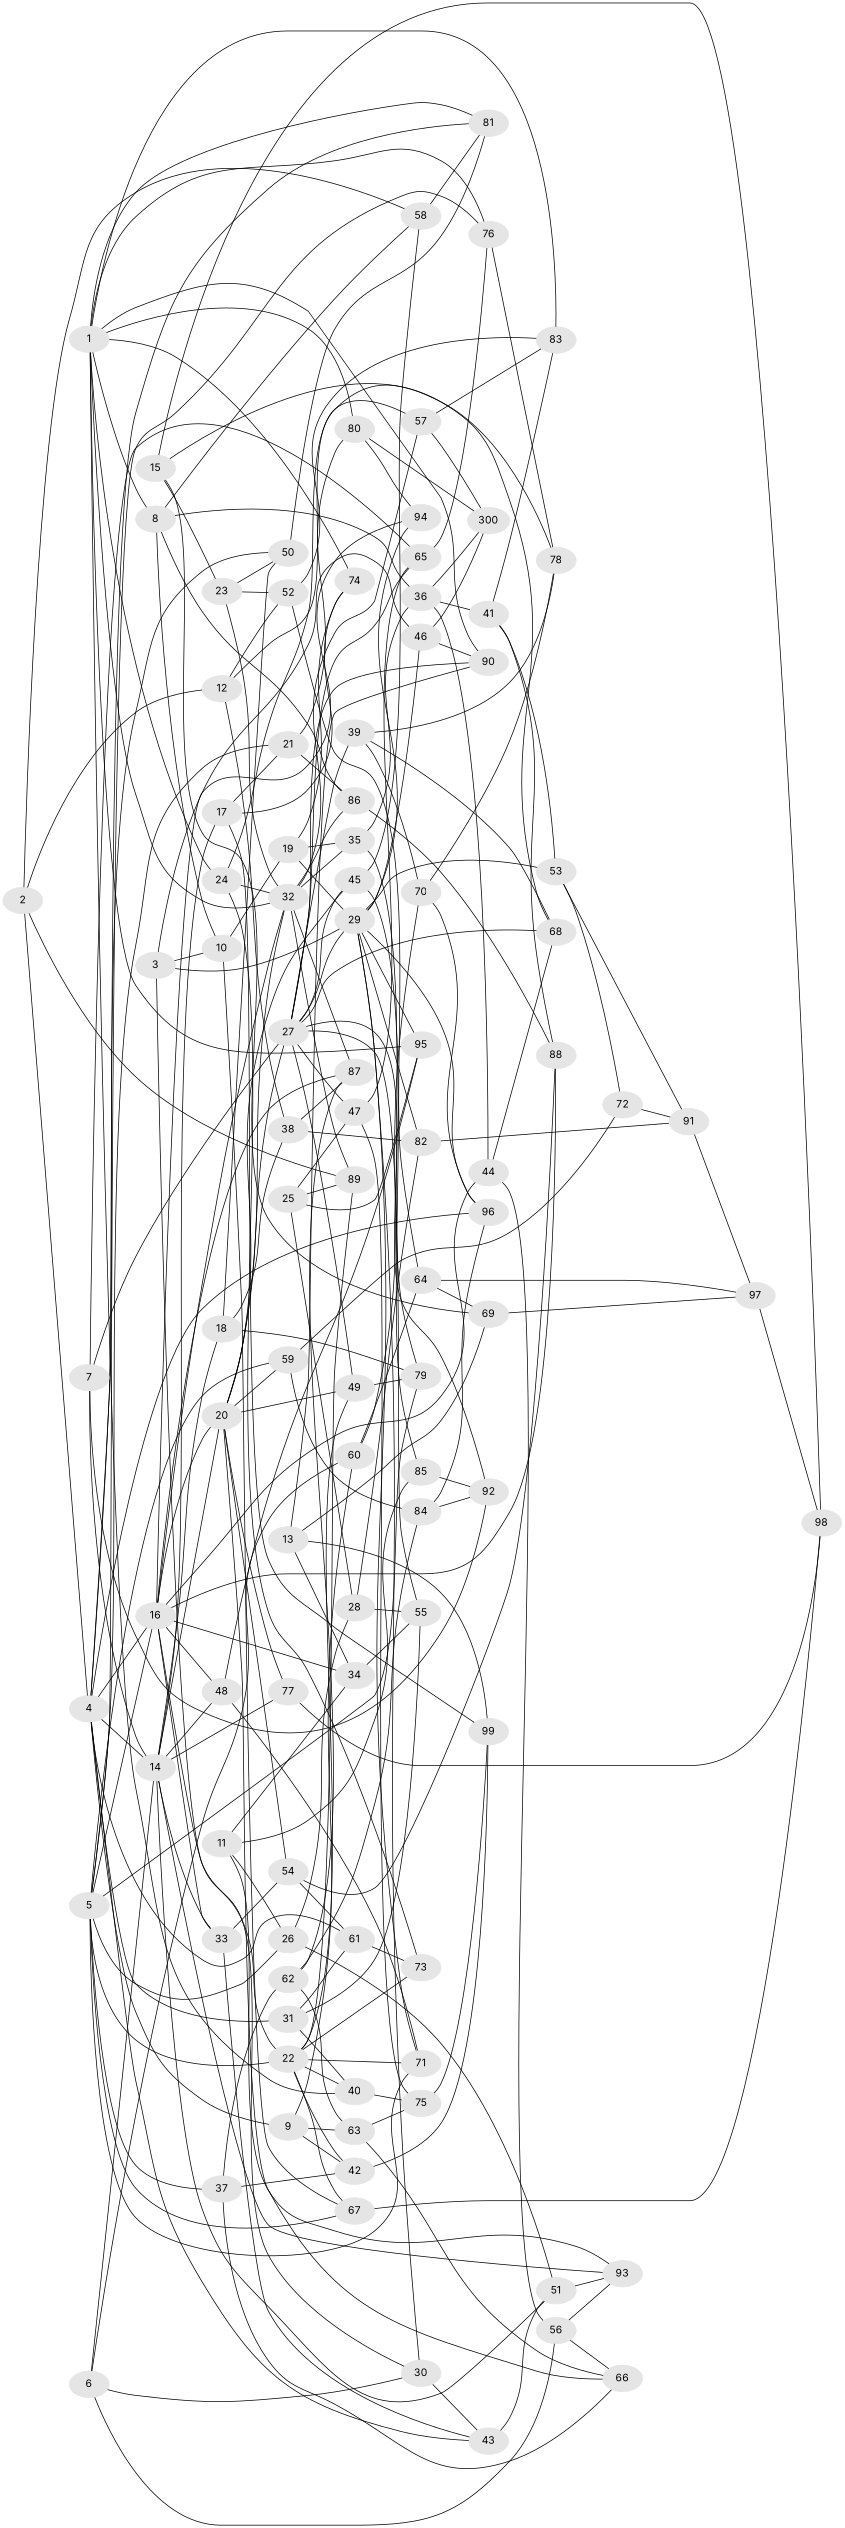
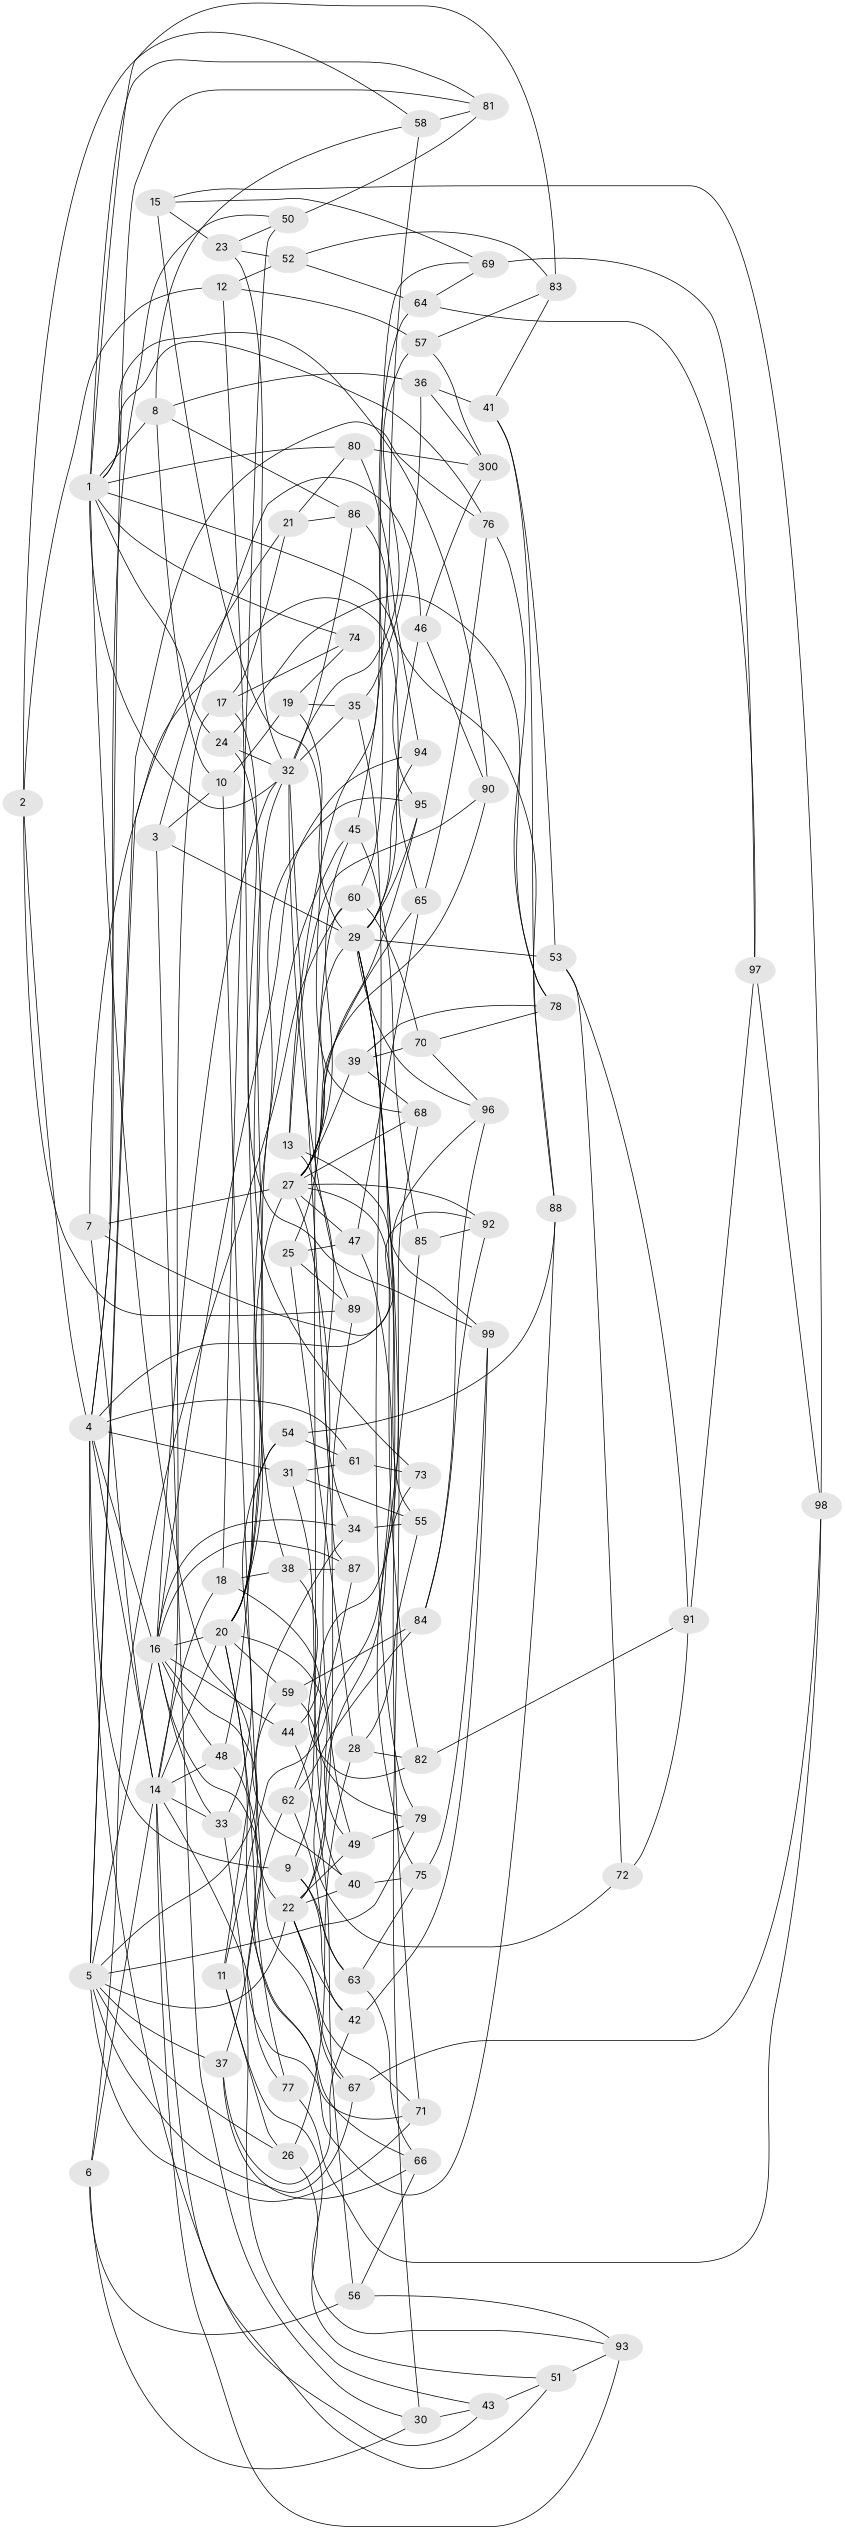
edge "36" -- "44": removed
